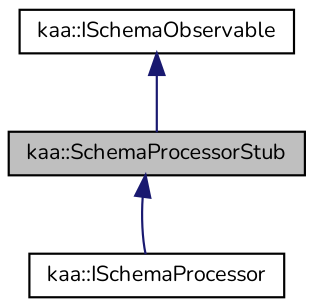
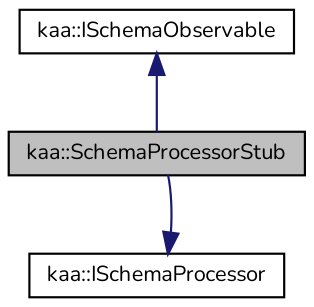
edge "kaa::ISchemaProcessor" -> "kaa::SchemaProcessorStub": reversed
